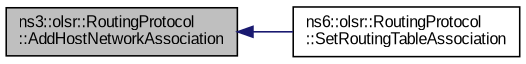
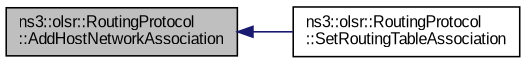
node "ns6::olsr::RoutingProtocol ::SetRoutingTableAssociation": label "ns6::olsr::RoutingProtocol ::SetRoutingTableAssociation" -> "ns3::olsr::RoutingProtocol ::SetRoutingTableAssociation"
